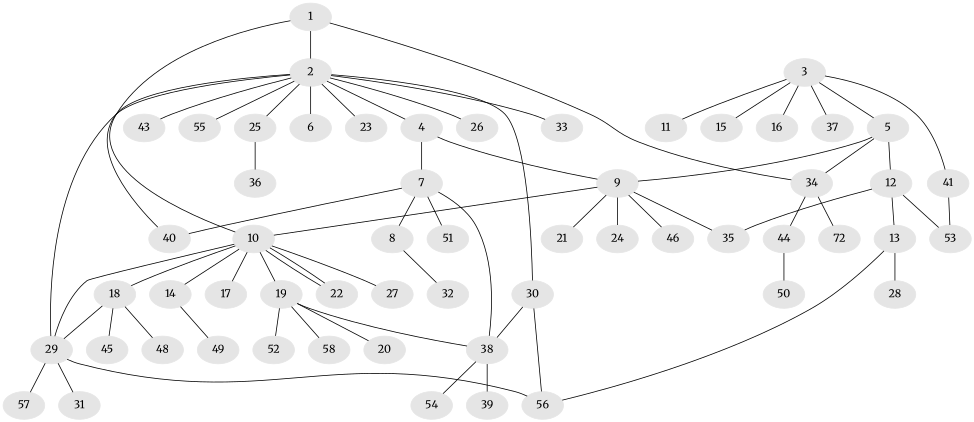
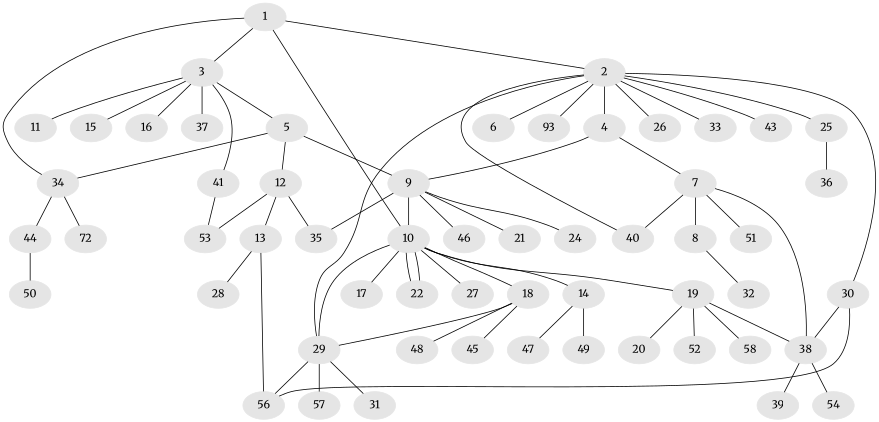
edge "1" -- "3": added
node "55": removed
node "23": label "23" -> "93"
node "47": added
